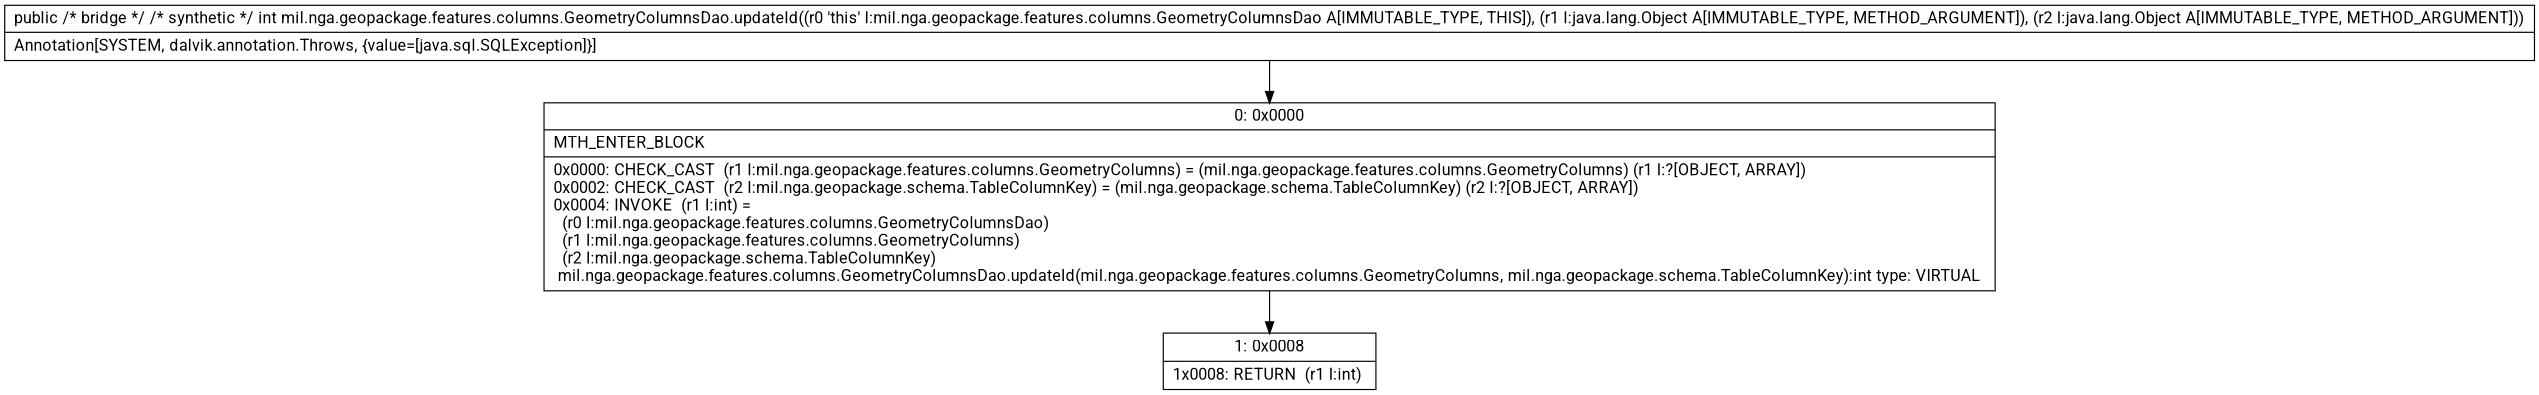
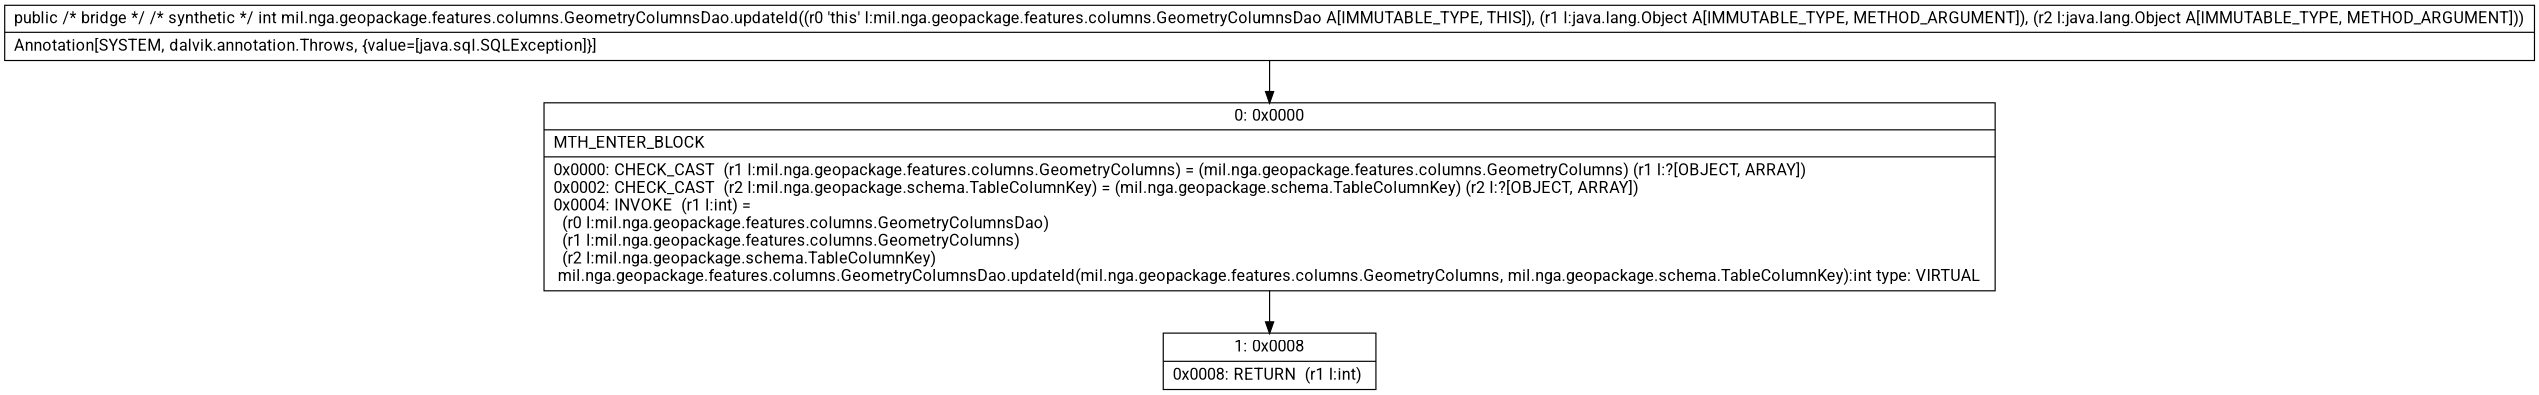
node "1: 0x0008": text "1x0008: RETURN  (r1 I:int)" -> "0x0008: RETURN  (r1 I:int)"
